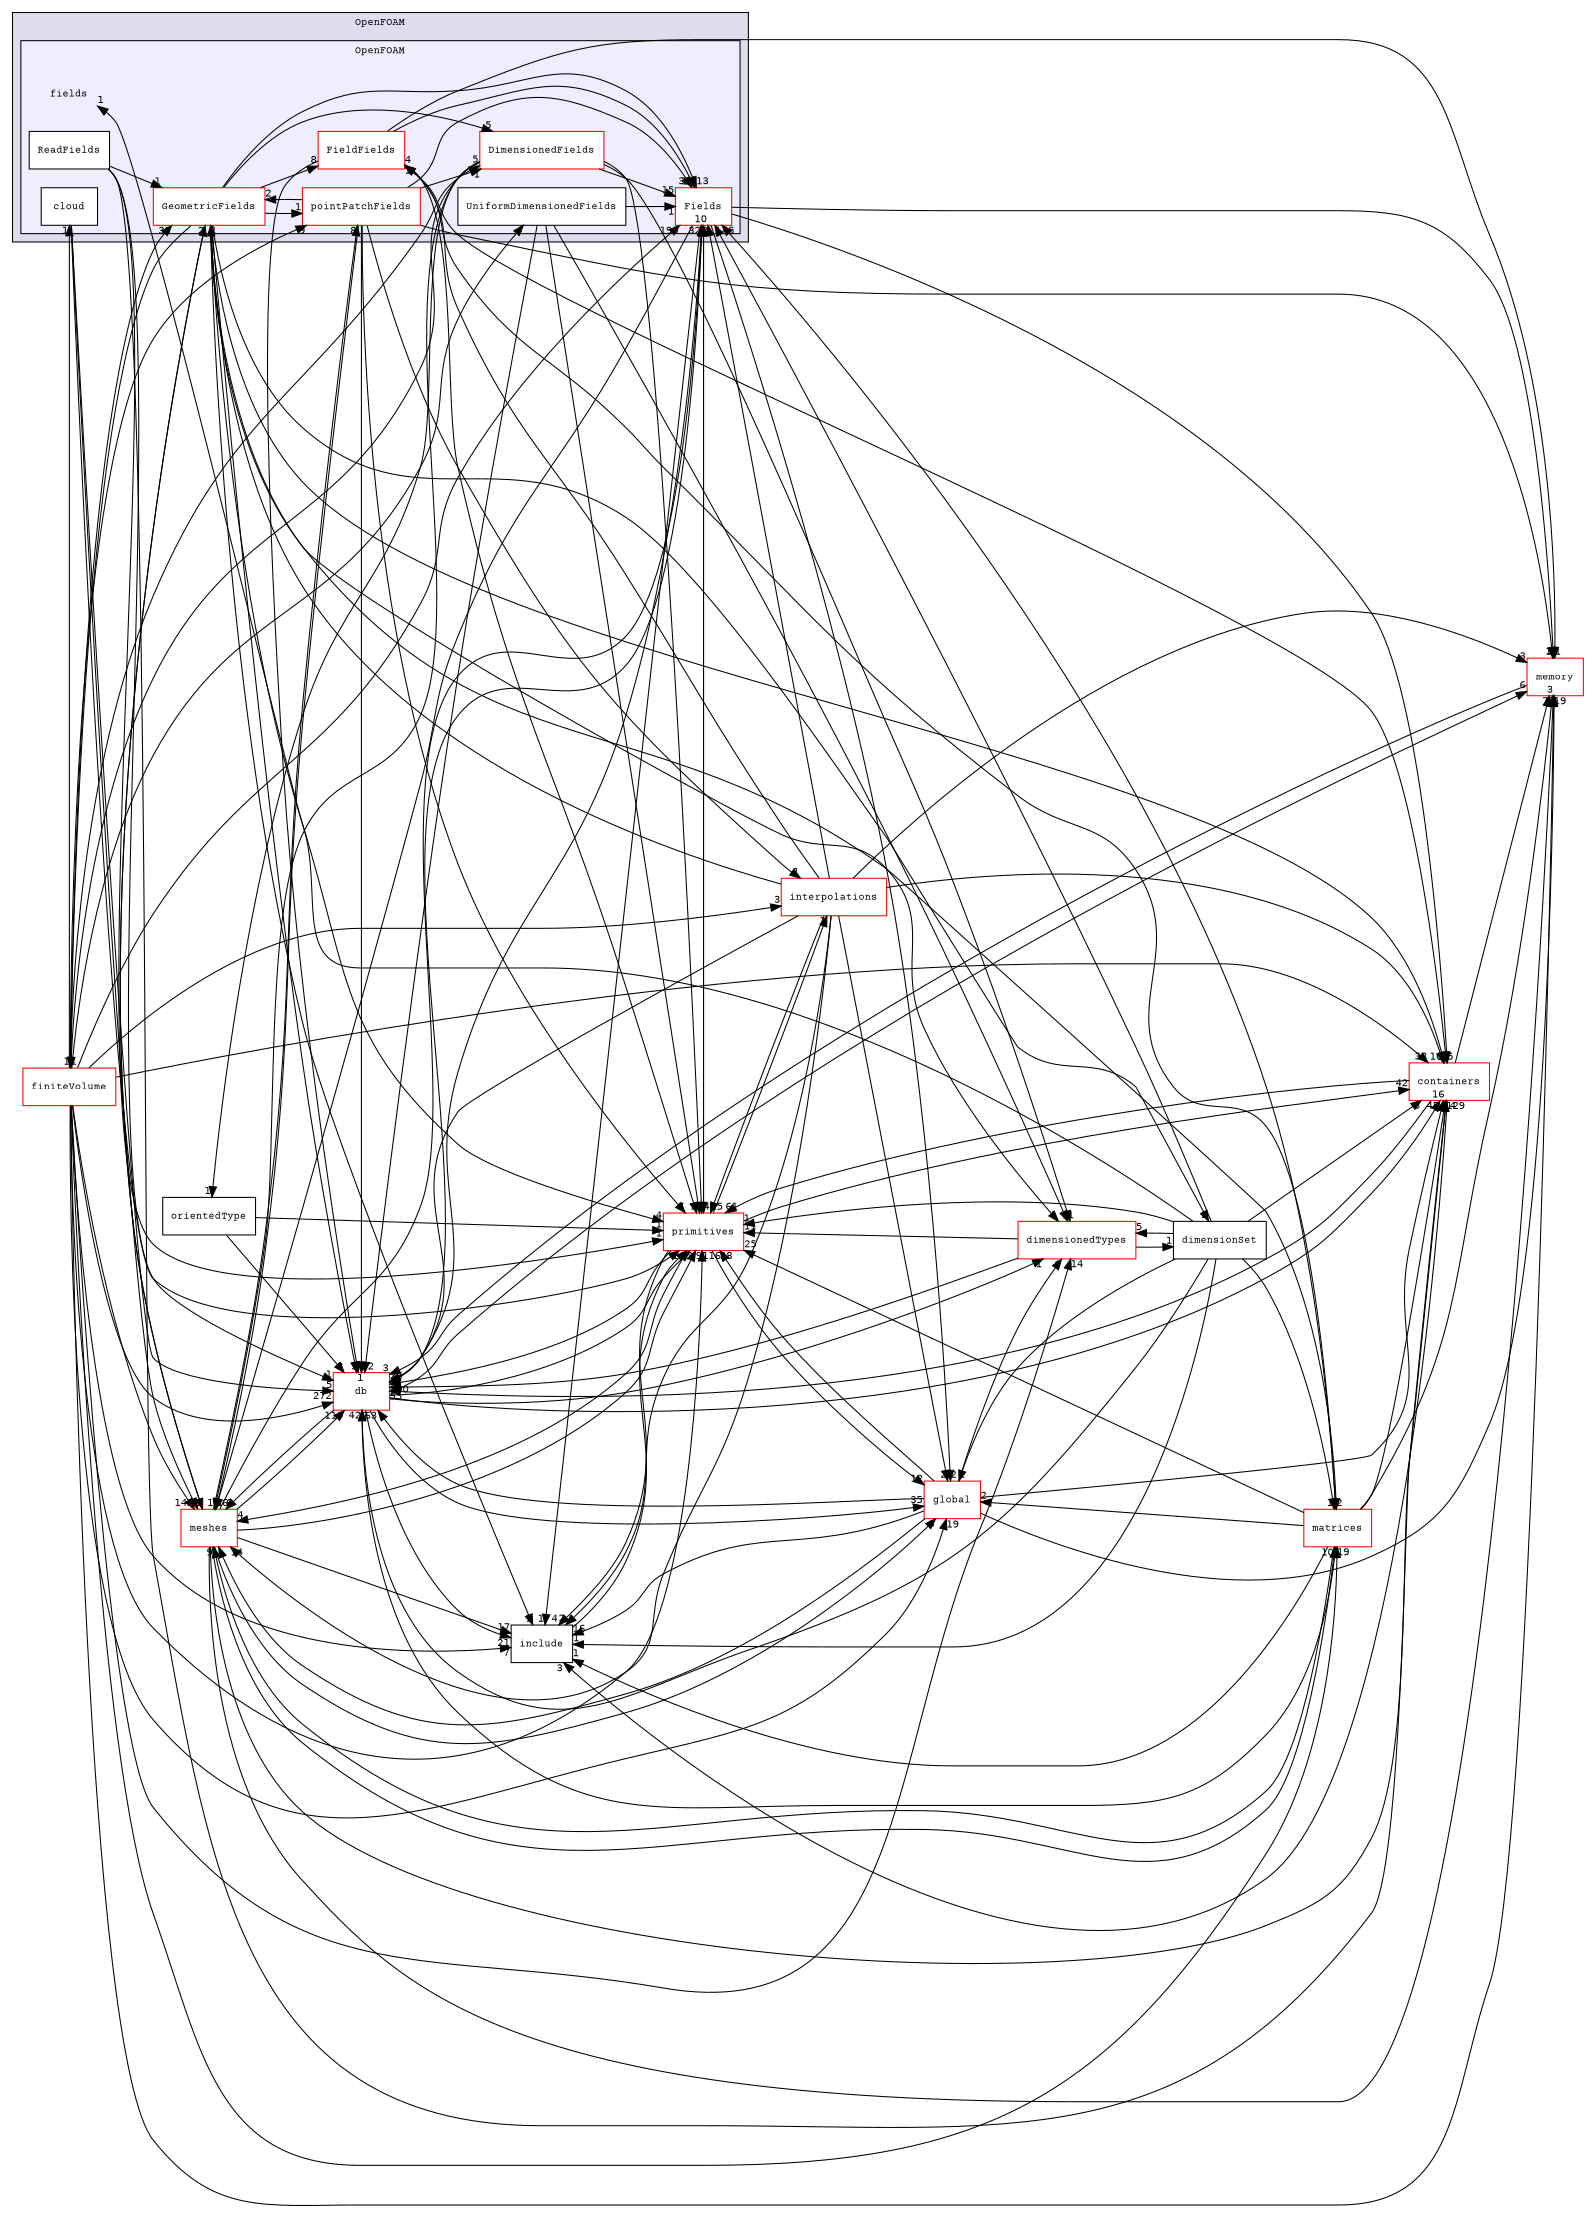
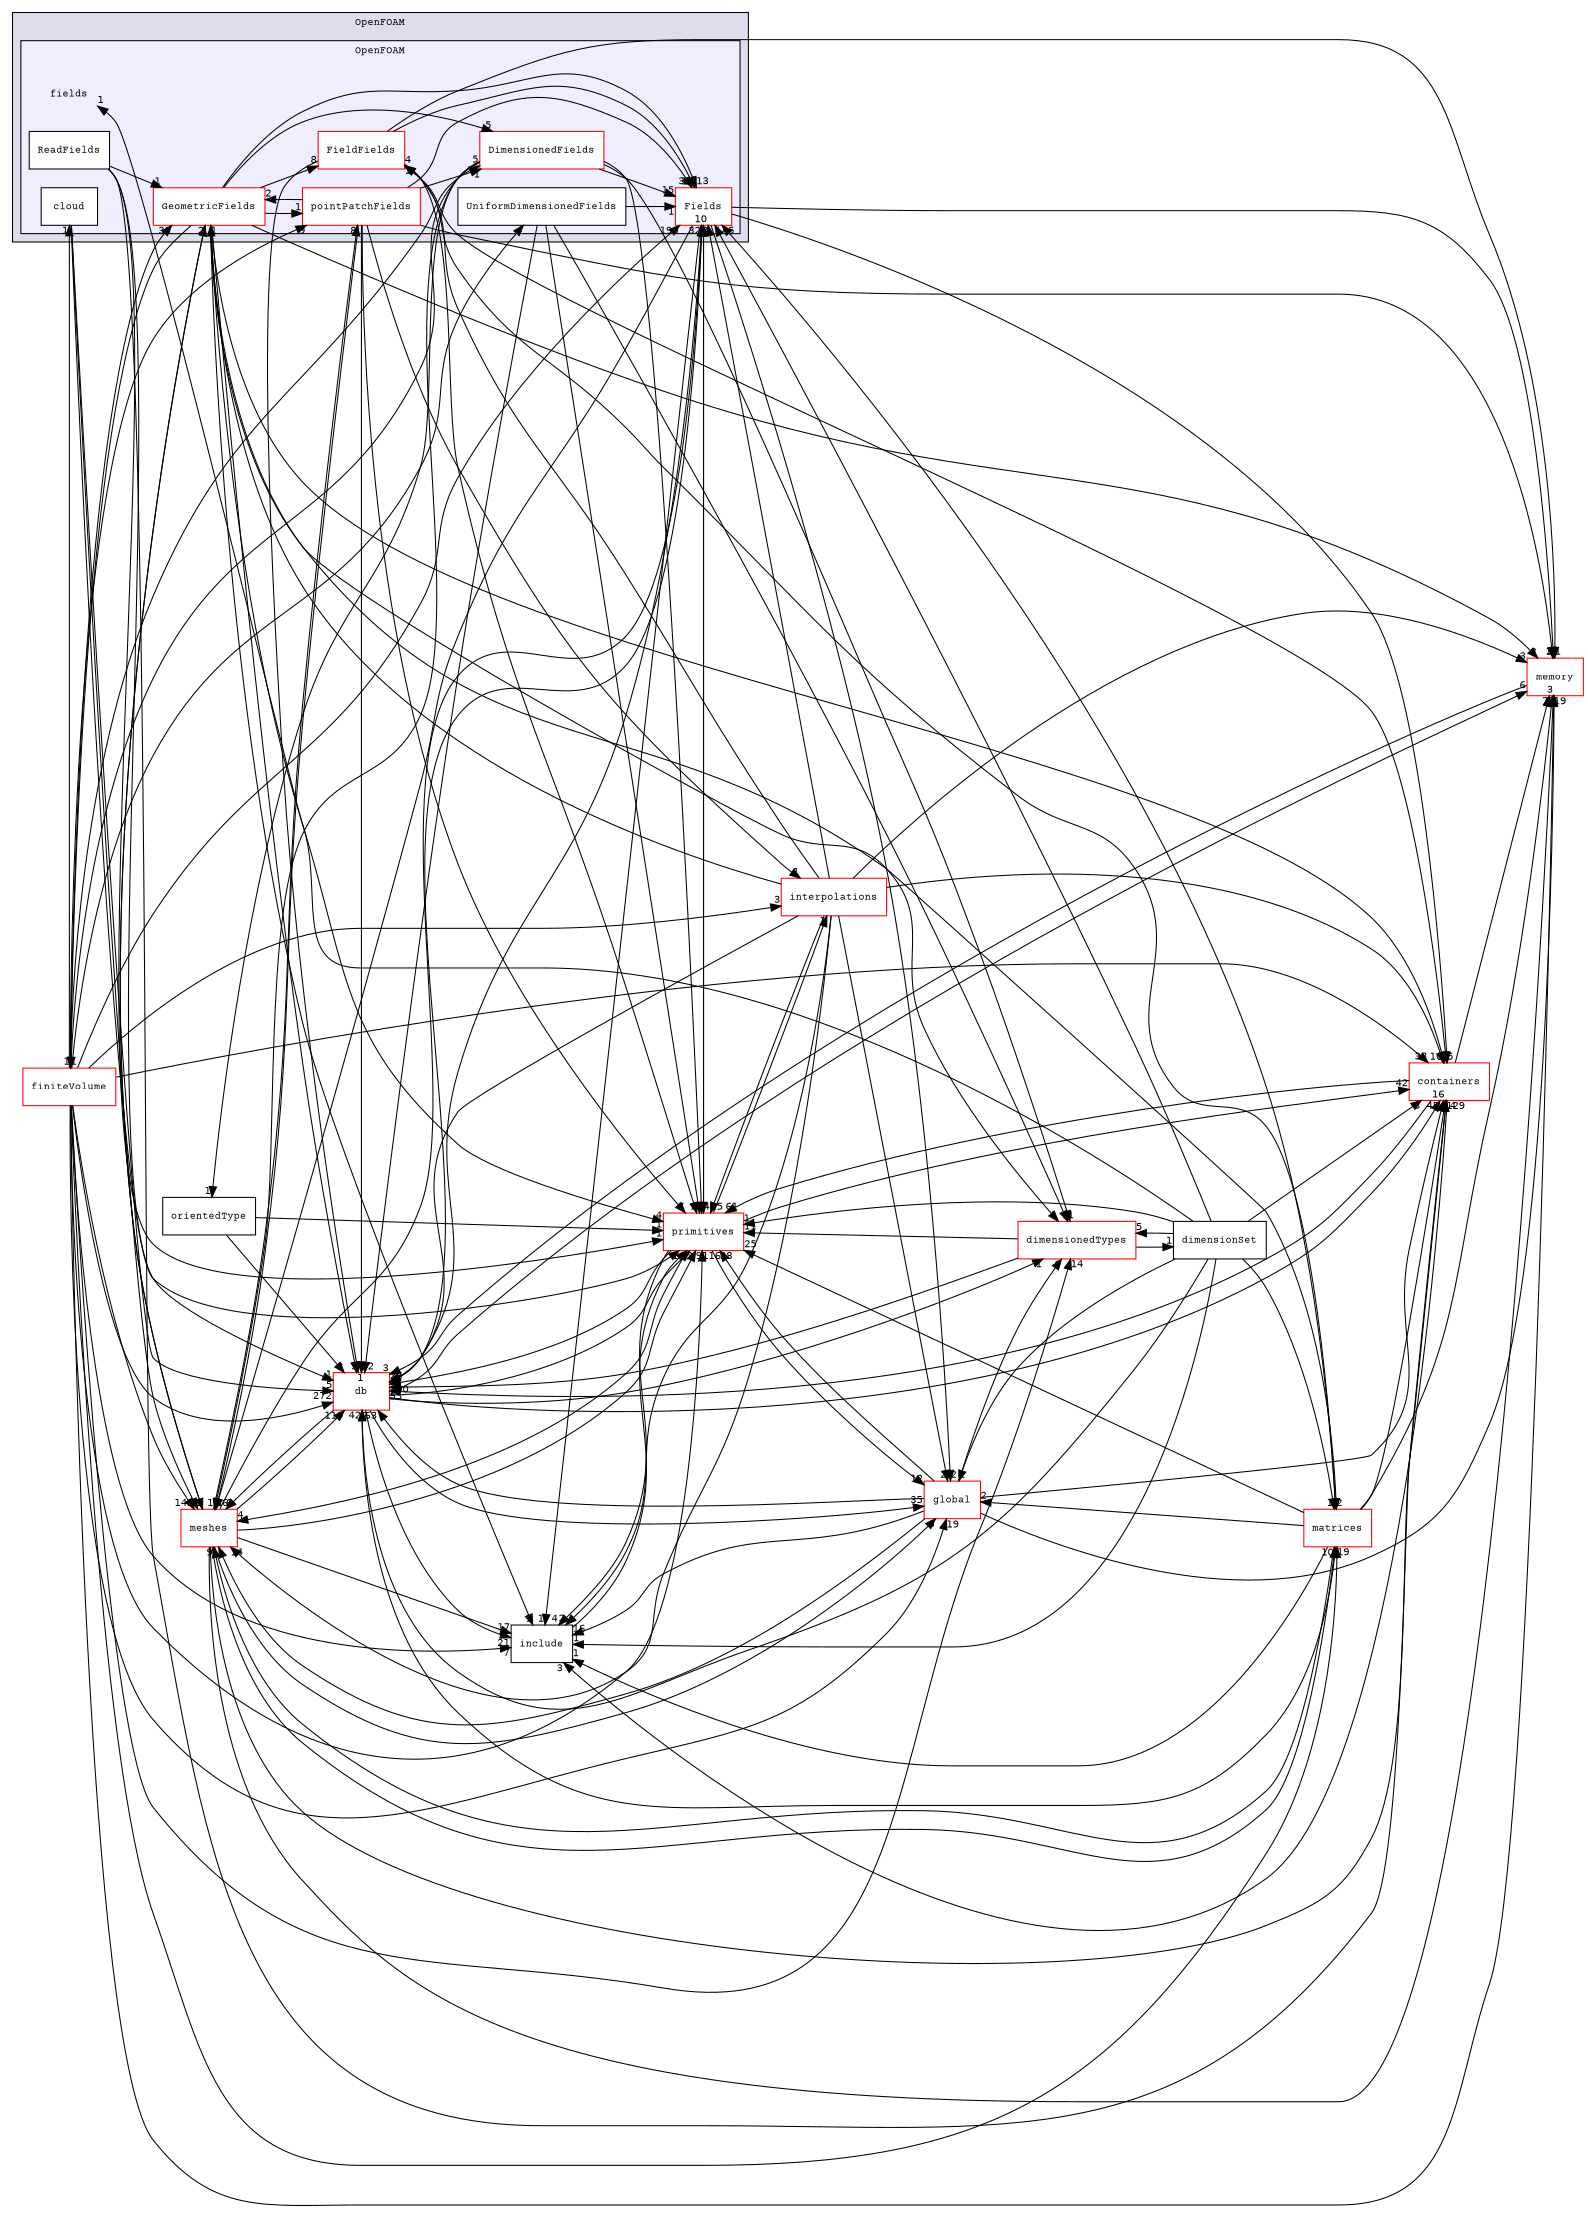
edge "GeometricFields" -> "dimensionSet": now "GeometricFields" -> "memory"
